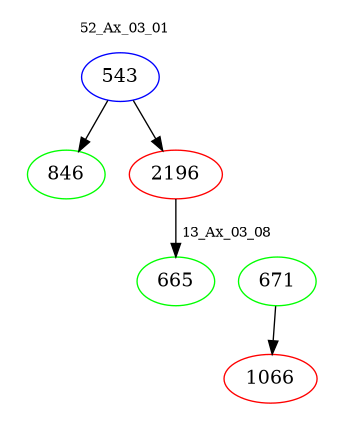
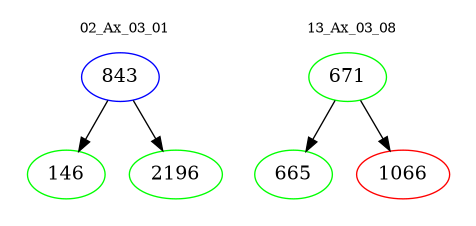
cluster "52_Ax_03_01": label "52_Ax_03_01" -> "02_Ax_03_01"
node "543": label "543" -> "843"
node "846": label "846" -> "146"
node "2196": color red -> green
edge "2196" -> "665": now "671" -> "665"
